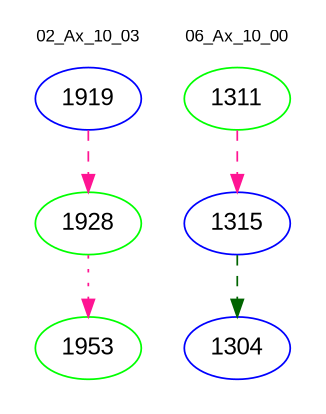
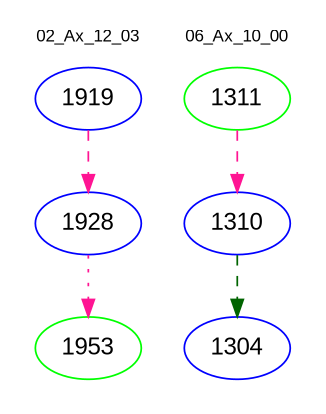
cluster "02_Ax_10_03": label "02_Ax_10_03" -> "02_Ax_12_03"
node "1928": color green -> blue
node "1315": label "1315" -> "1310"
